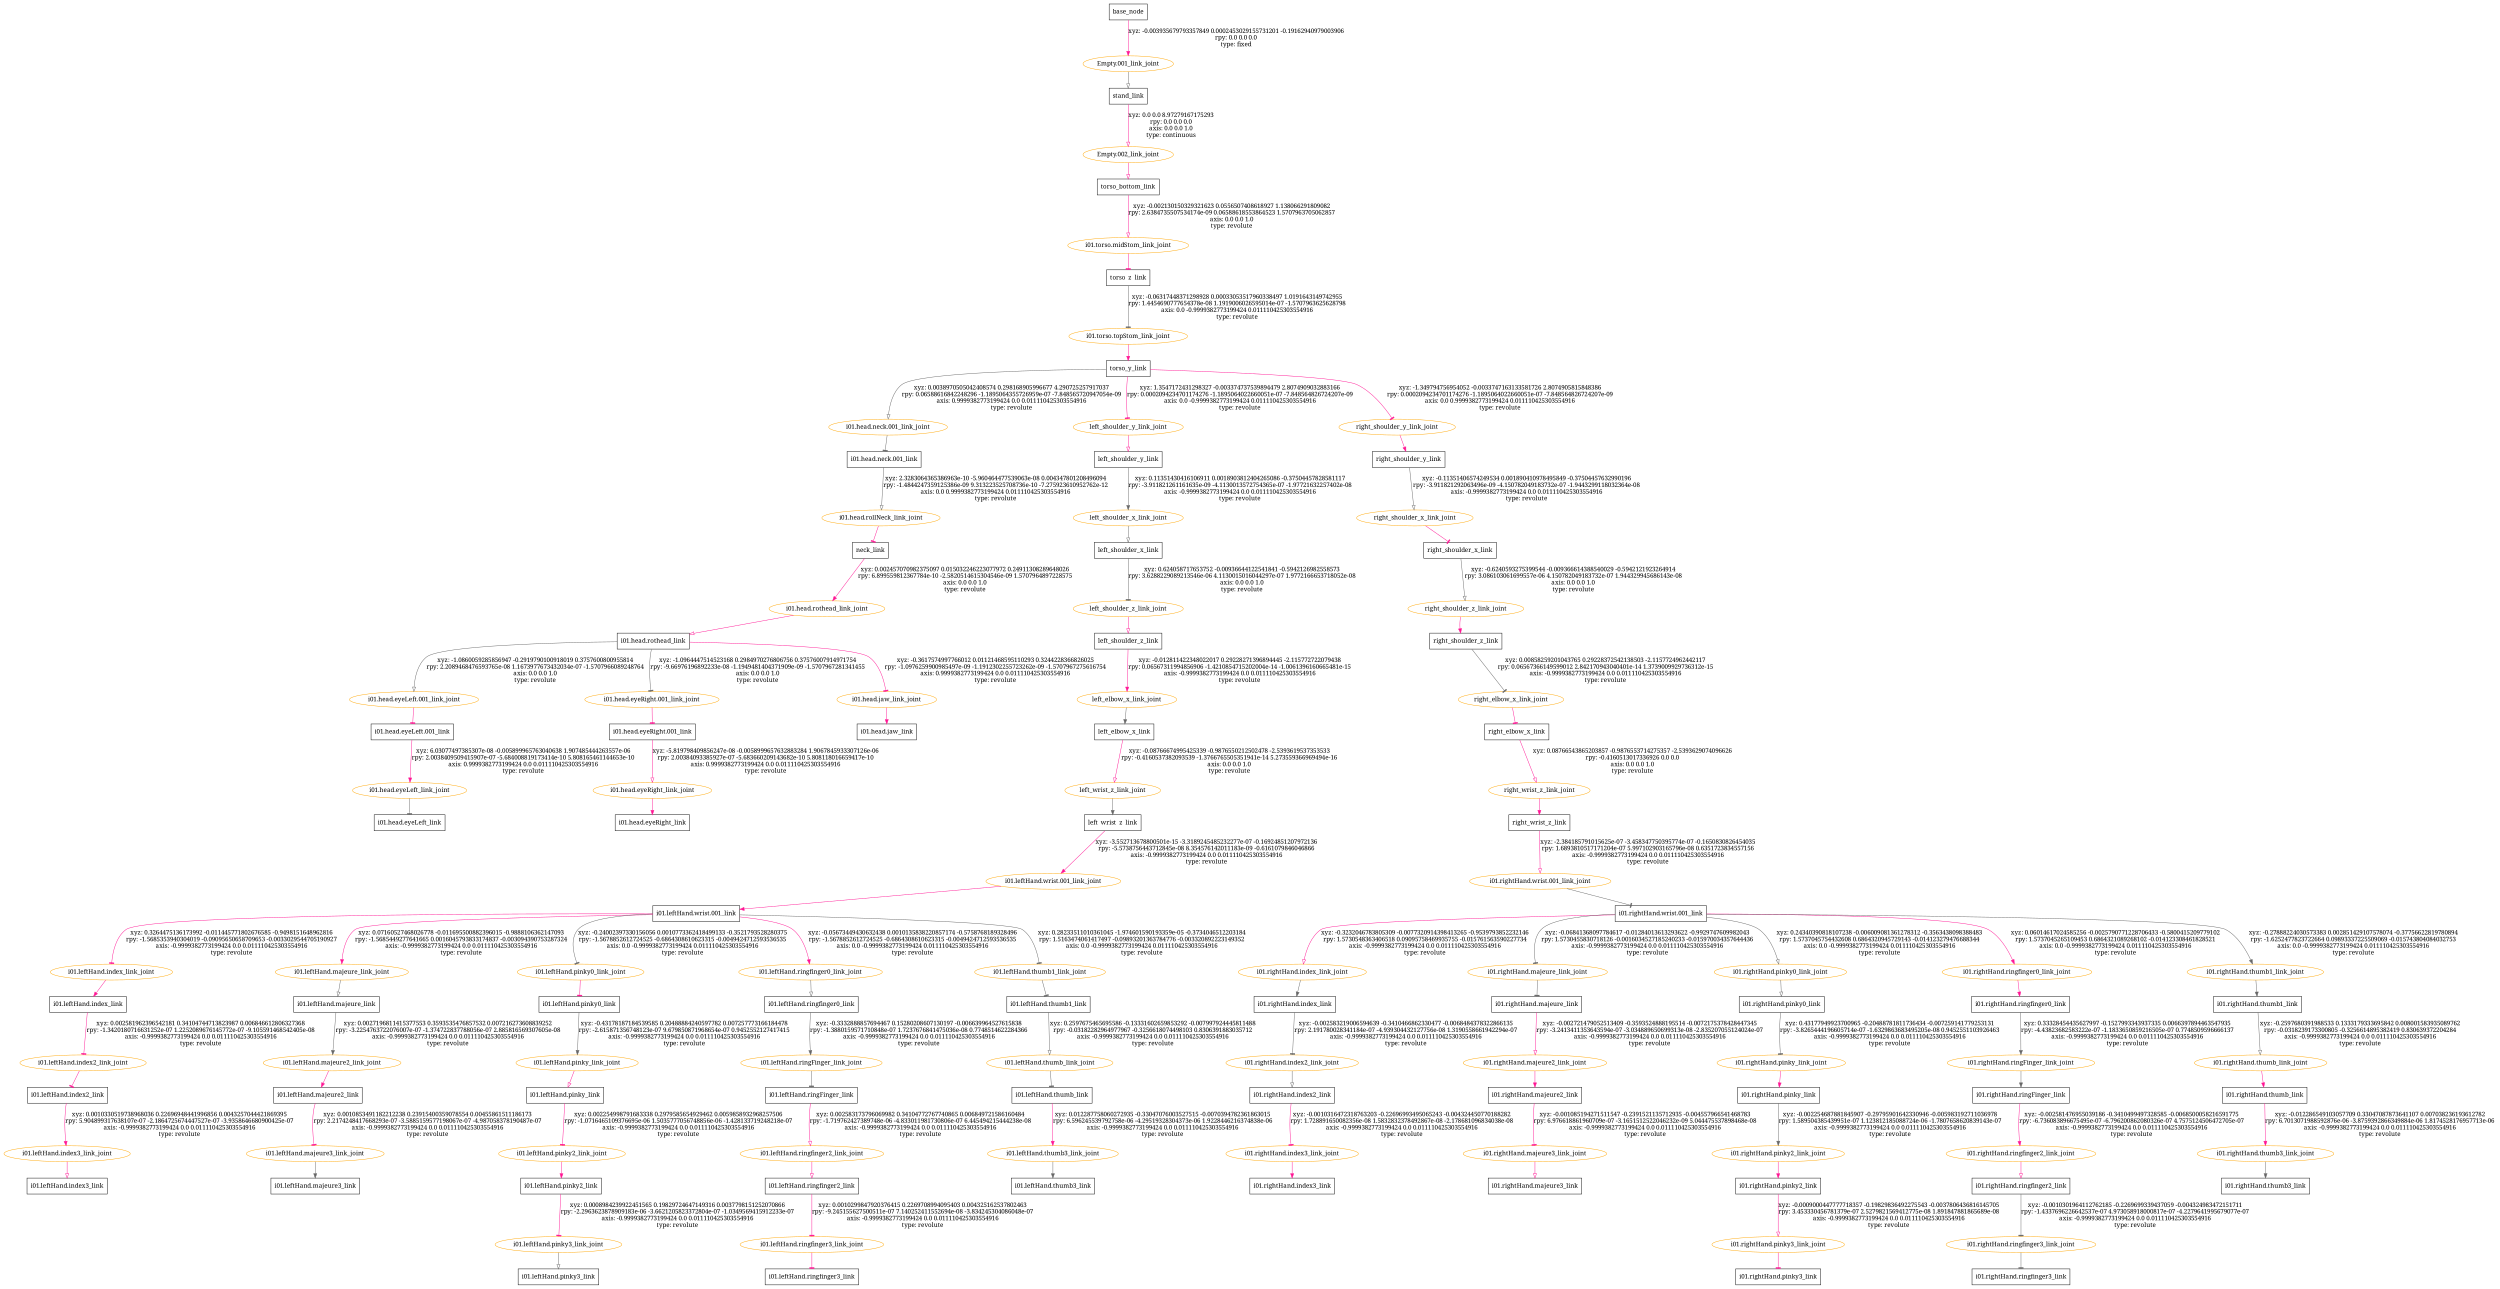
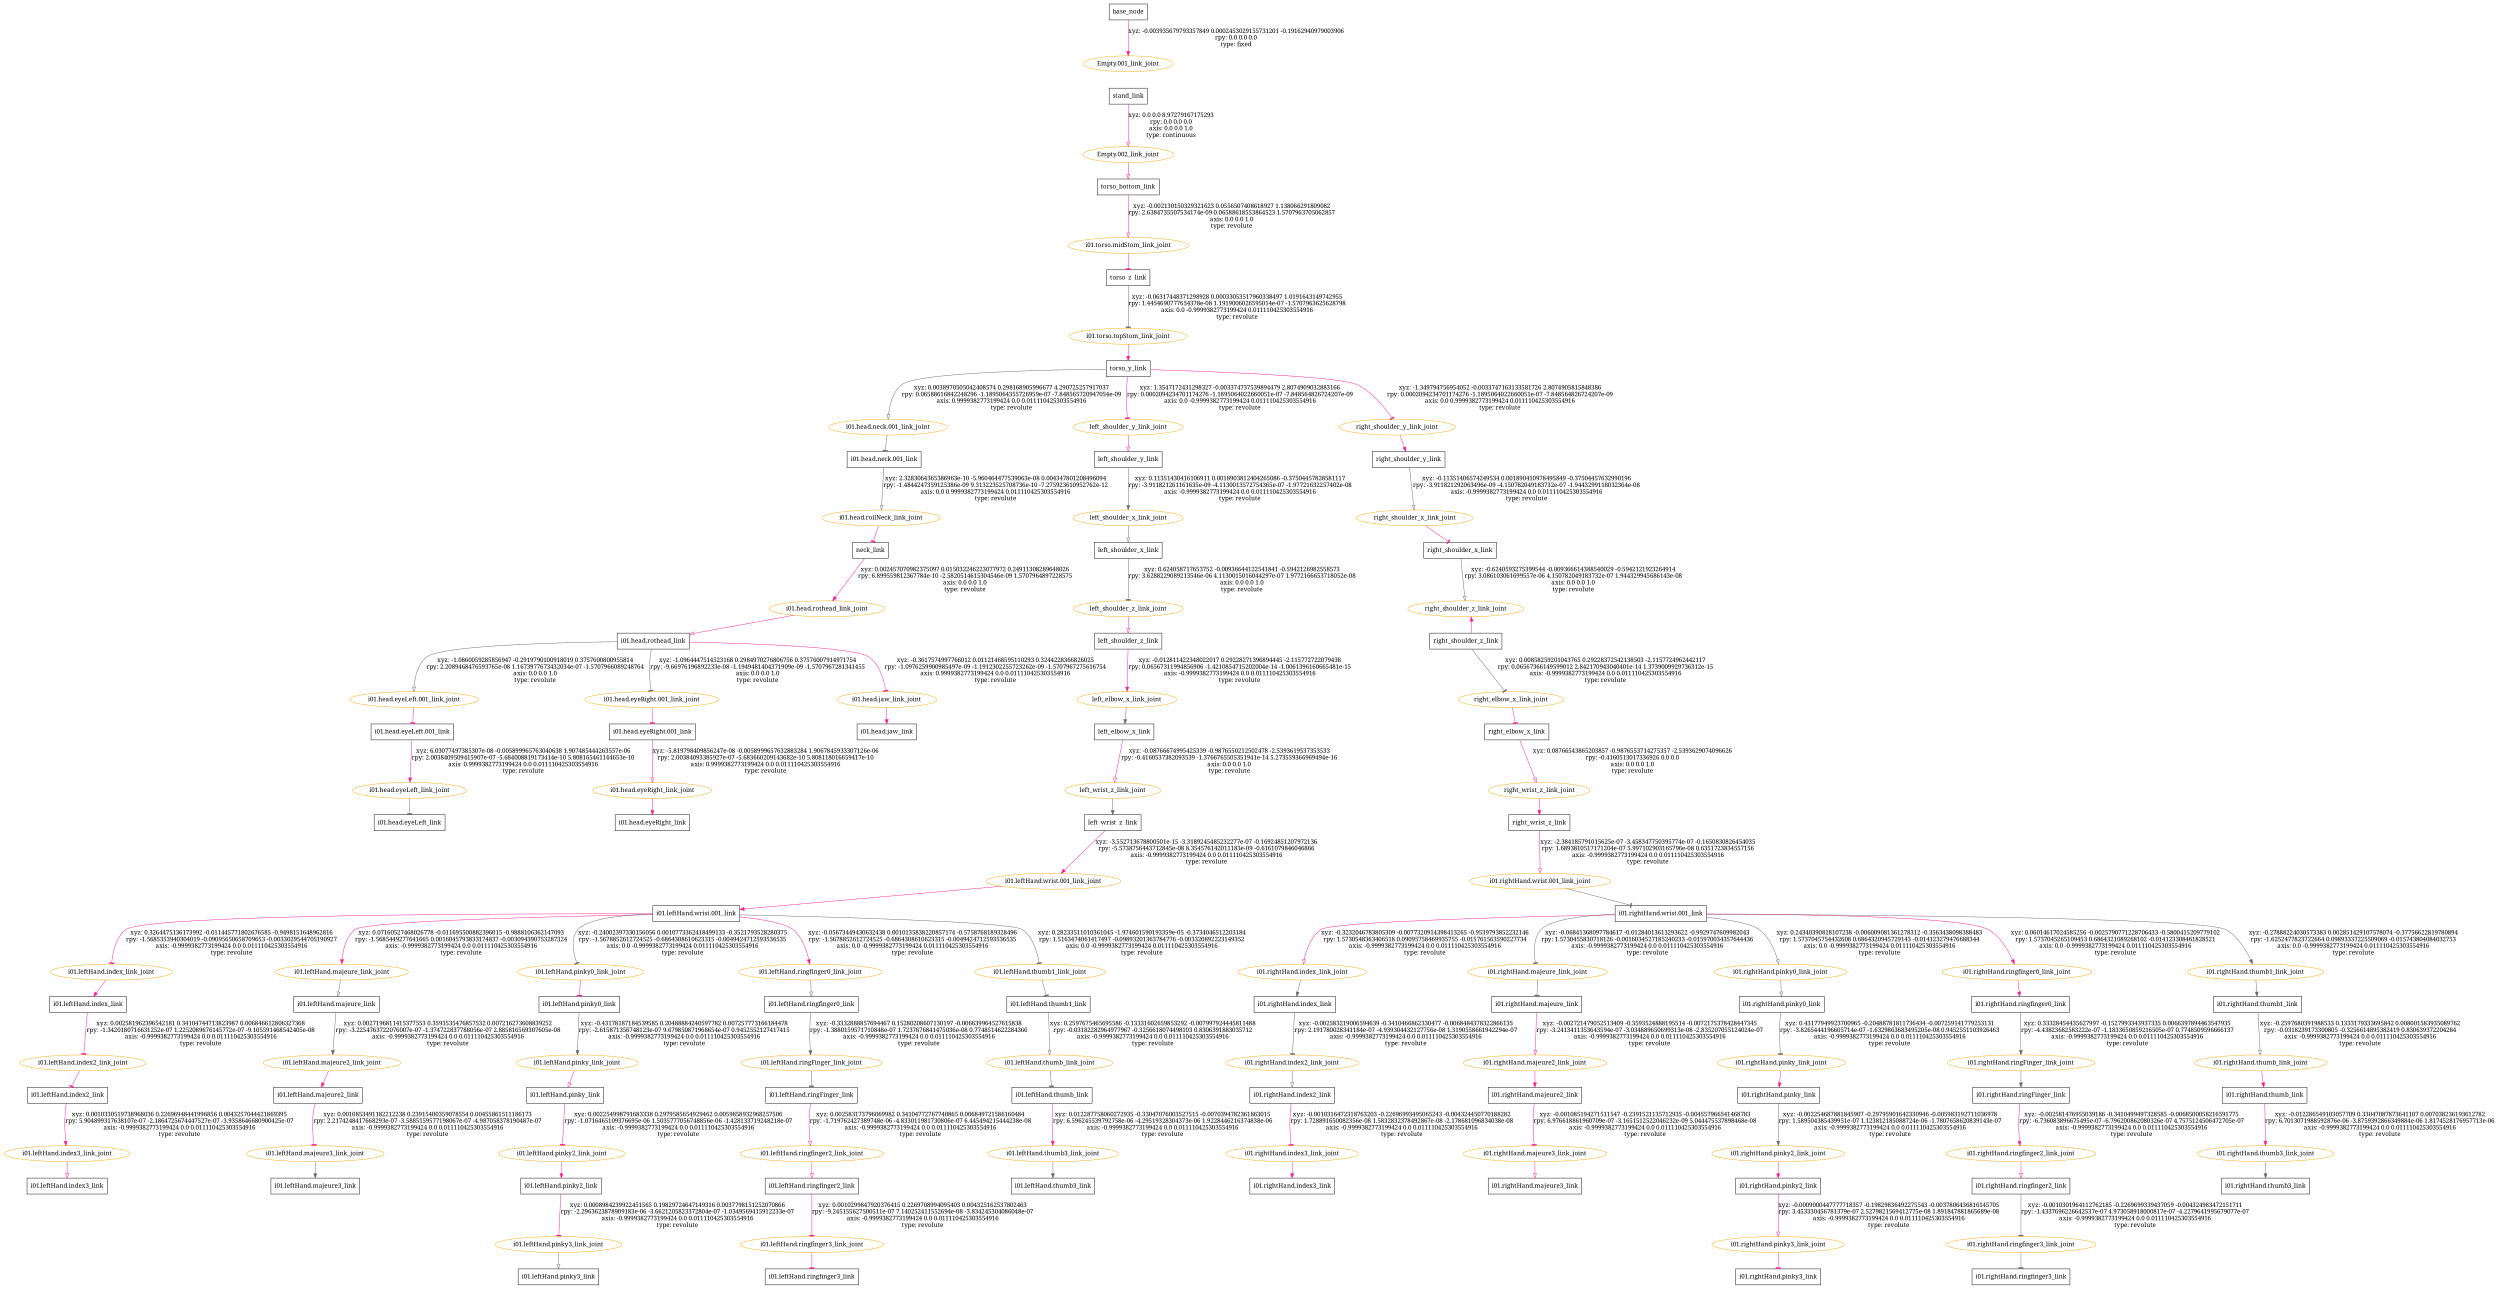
edge "Empty.001_link_joint" -> "stand_link": removed
edge "right_shoulder_z_link_joint" -> "right_shoulder_z_link": reversed
